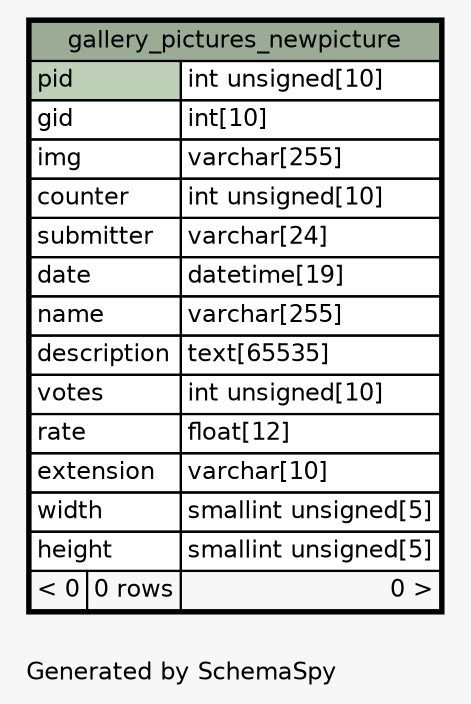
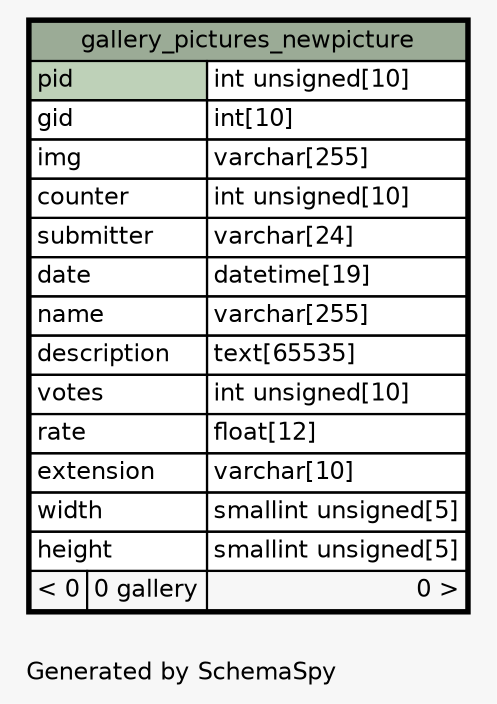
node "gallery_pictures_newpicture": text "0 rows" -> "0 gallery"
